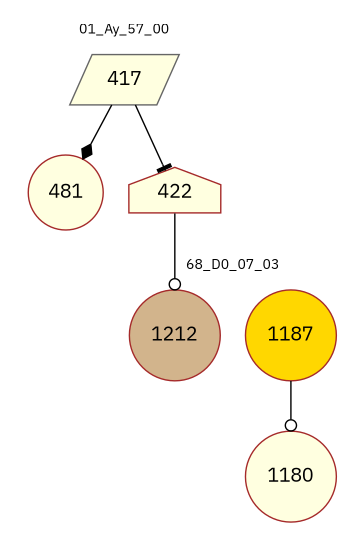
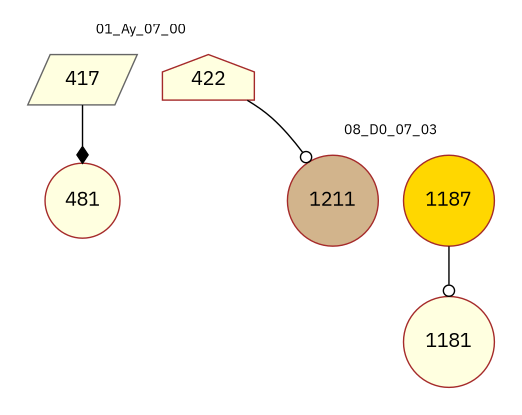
cluster "01_Ay_57_00": label "01_Ay_57_00" -> "01_Ay_07_00"
edge "417" -> "422": removed
cluster "68_D0_07_03": label "68_D0_07_03" -> "08_D0_07_03"
node "1212": label "1212" -> "1211"
node "1180": label "1180" -> "1181"
